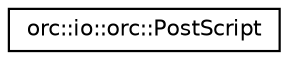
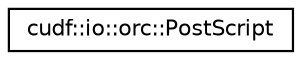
node "orc::io::orc::PostScript": label "orc::io::orc::PostScript" -> "cudf::io::orc::PostScript"
